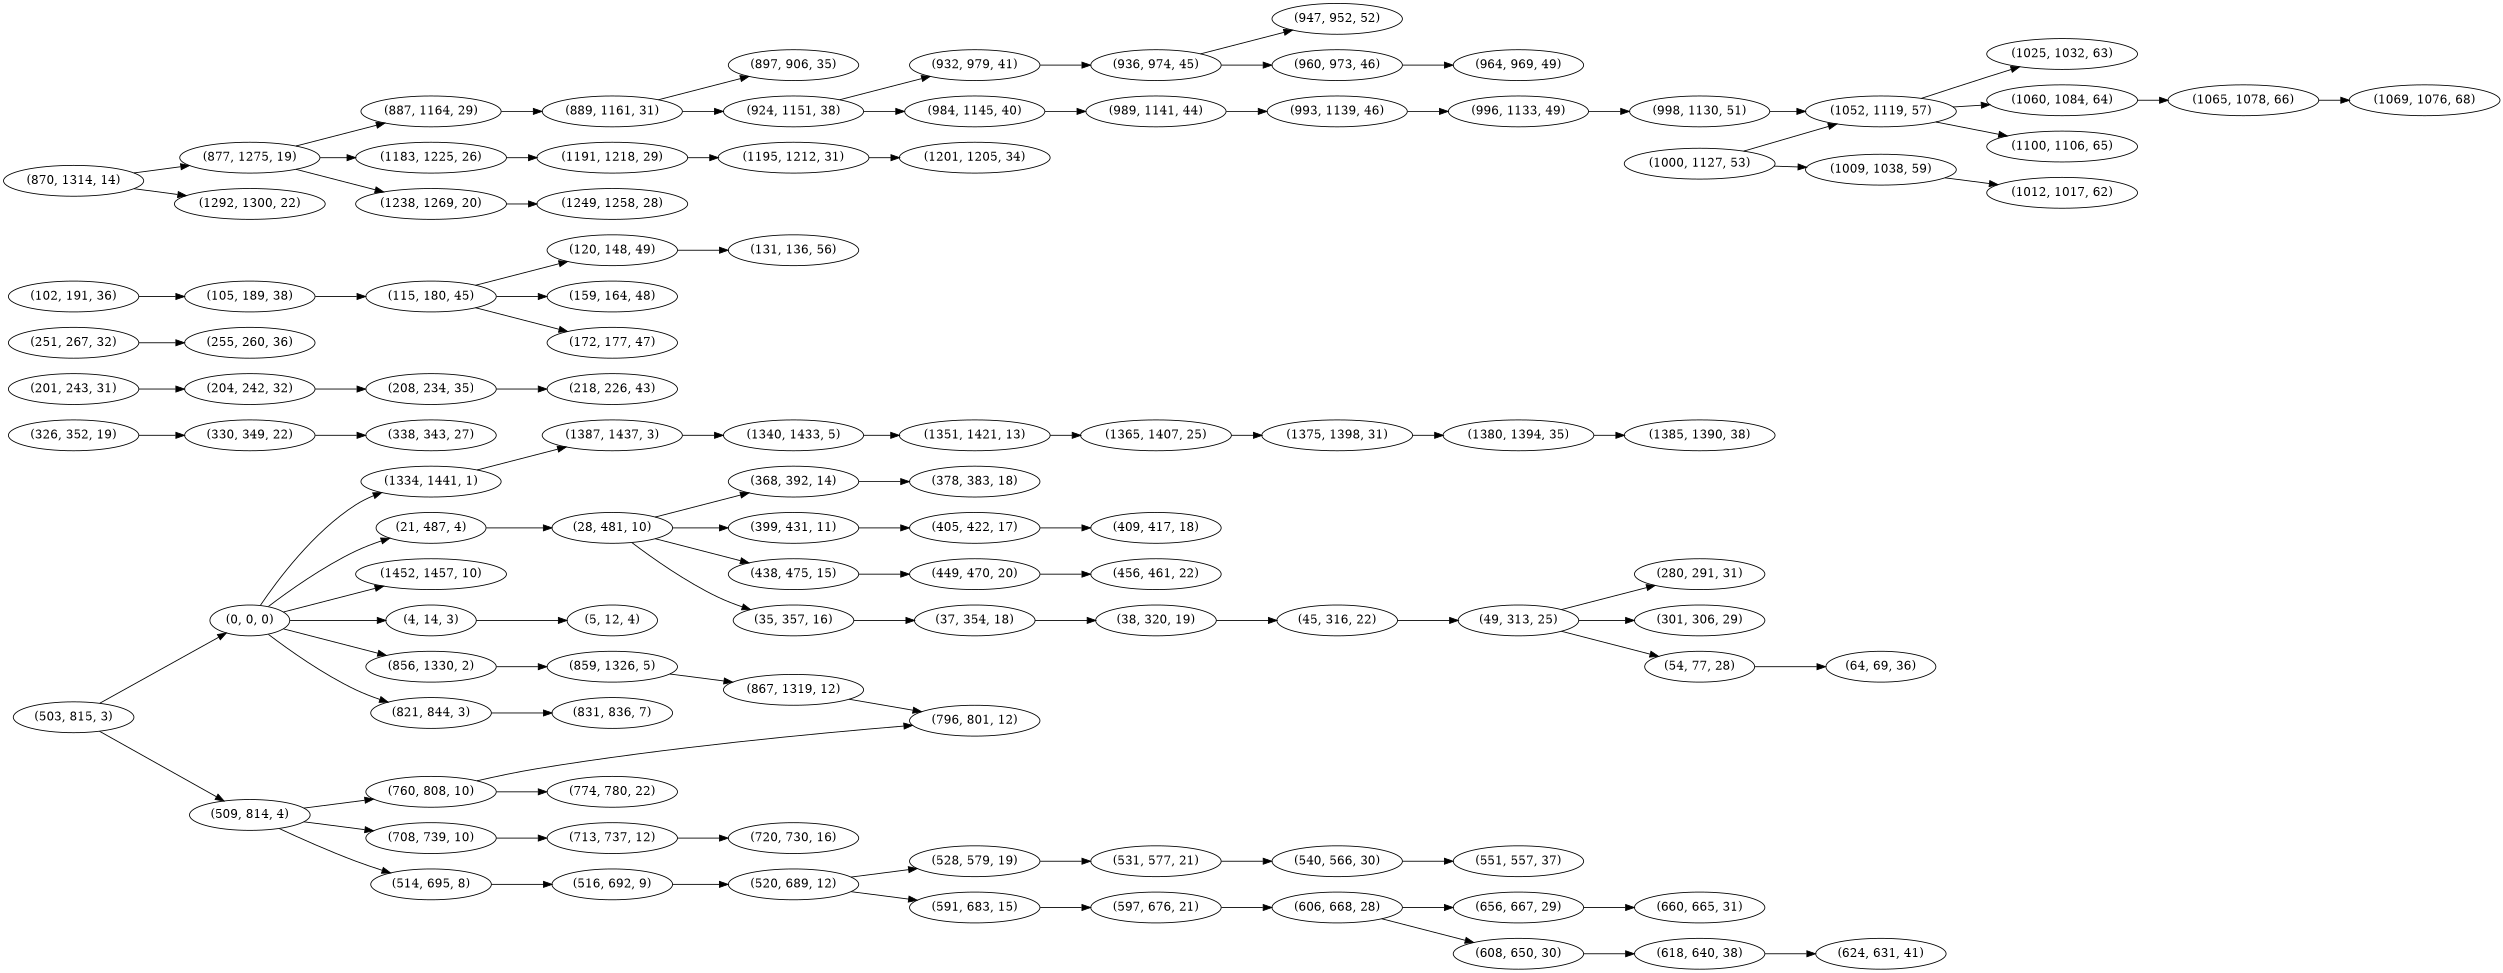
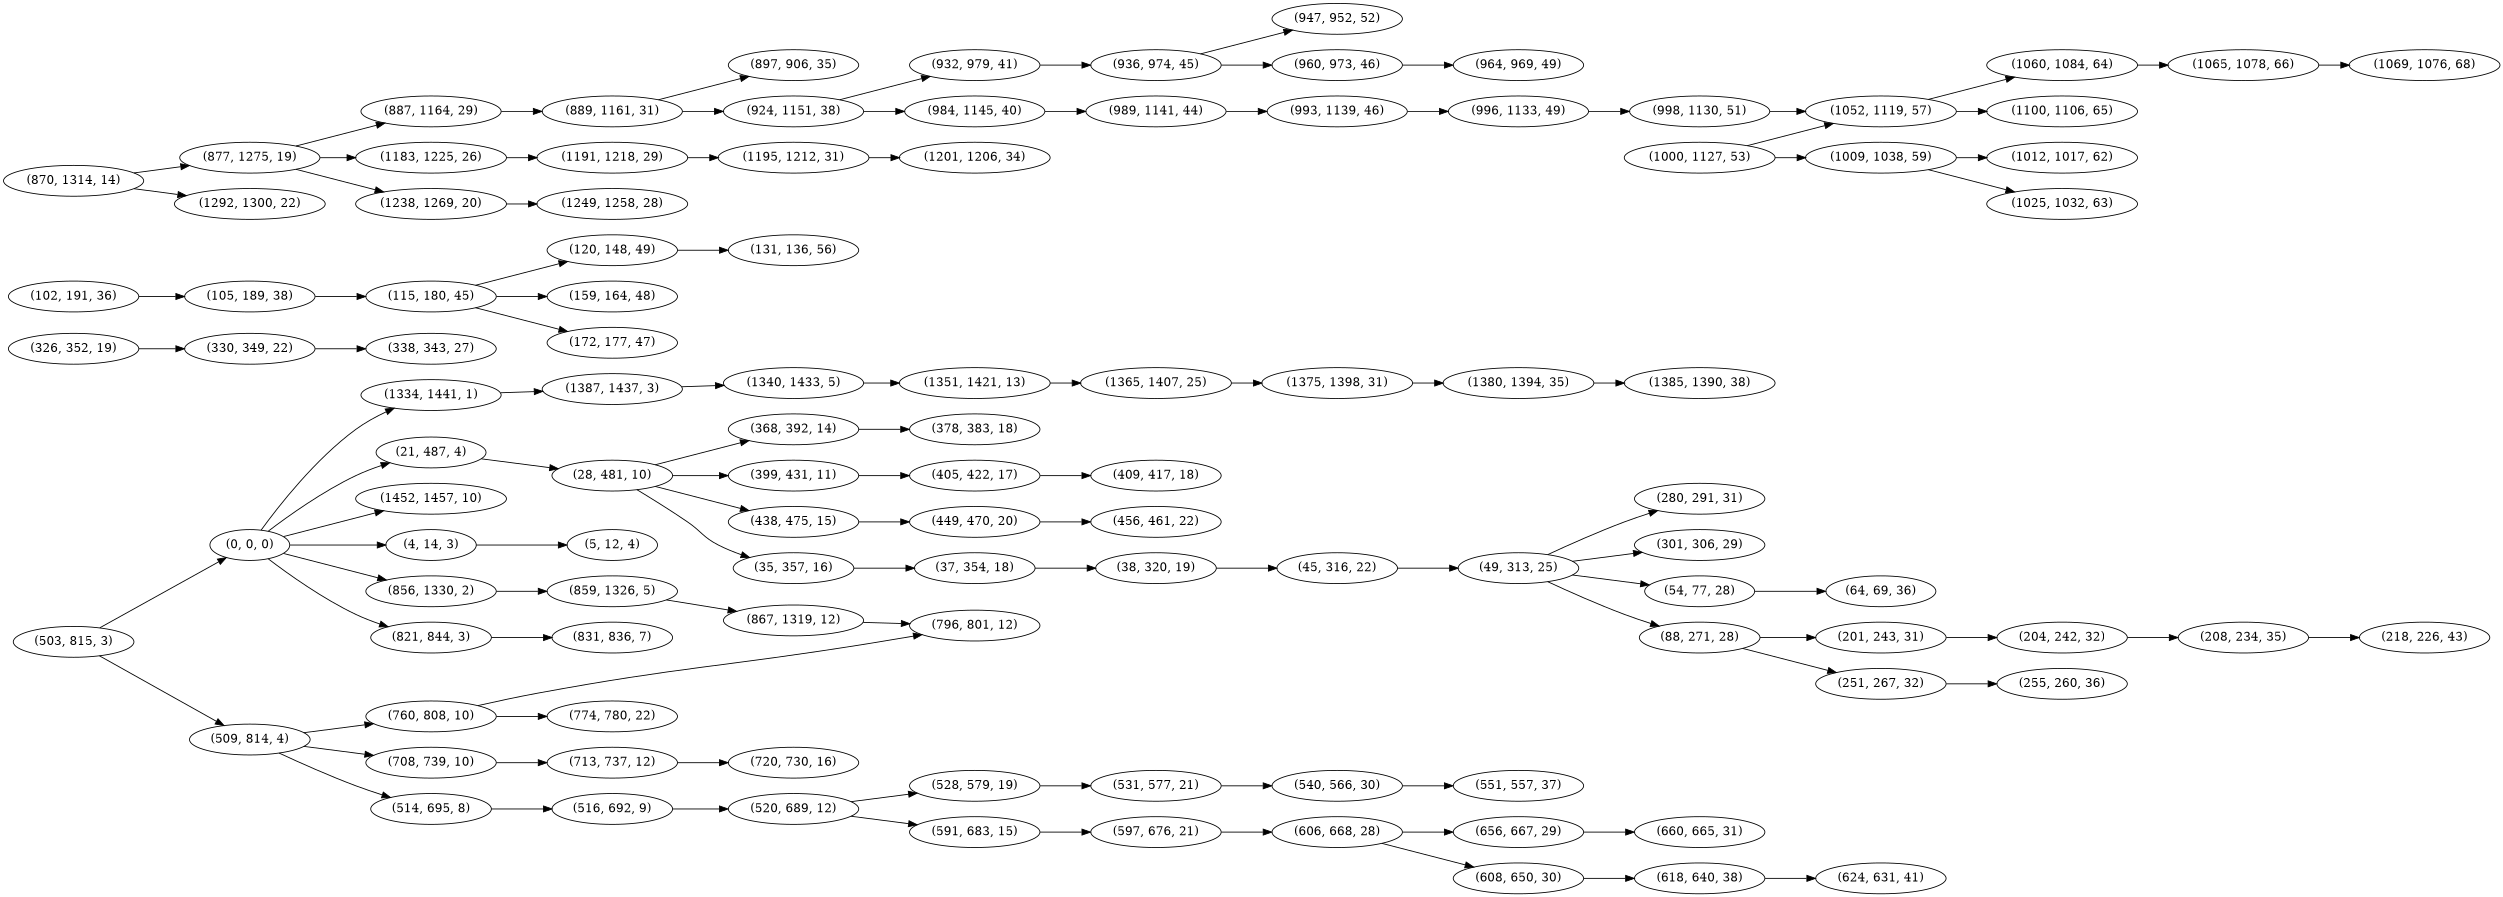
edge "(1052, 1119, 57)" -> "(1025, 1032, 63)": now "(1009, 1038, 59)" -> "(1025, 1032, 63)"
node "(1201, 1205, 34)": label "(1201, 1205, 34)" -> "(1201, 1206, 34)"
node "(88, 271, 28)": added
